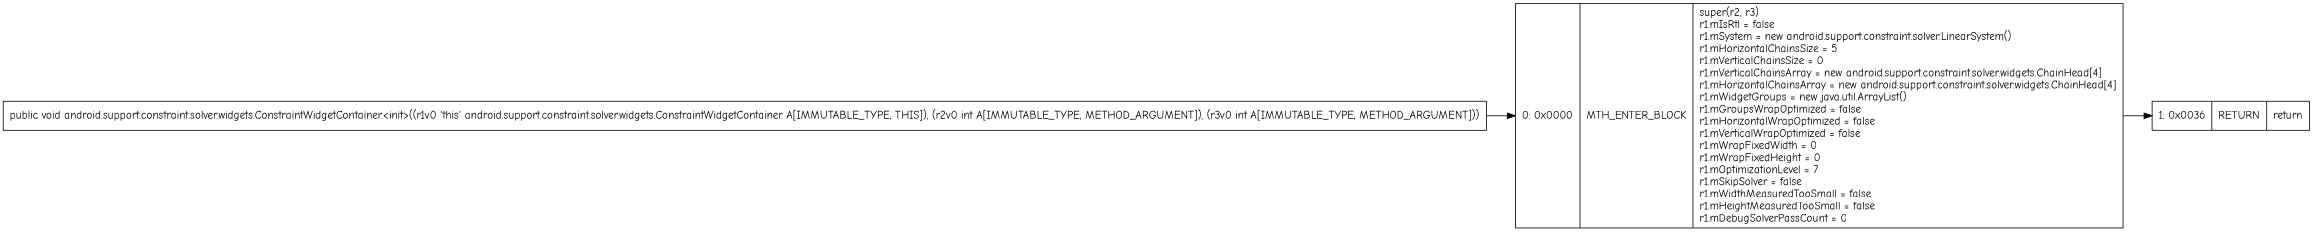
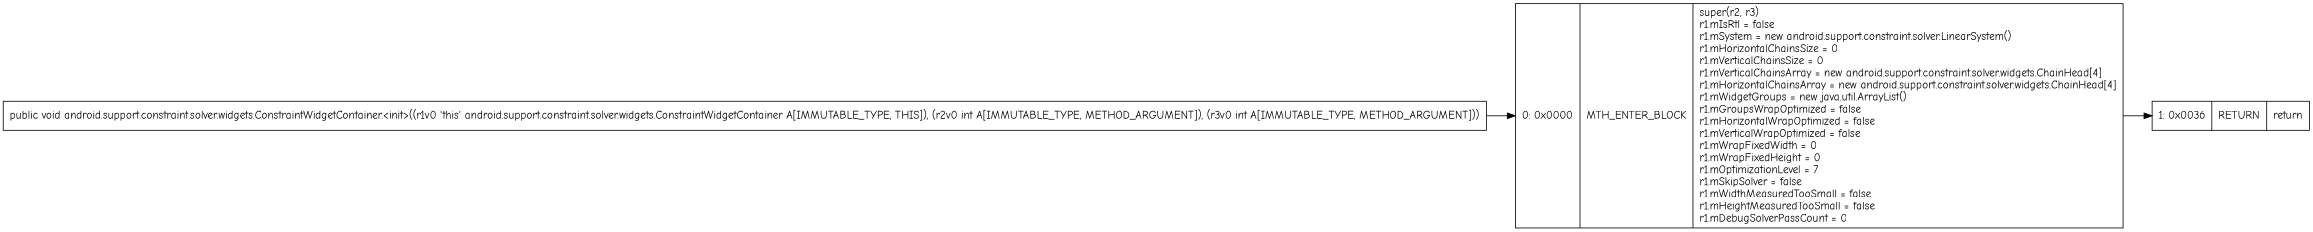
node "0: 0x0000": text "r1.mHorizontalChainsSize = 5" -> "r1.mHorizontalChainsSize = 0"
